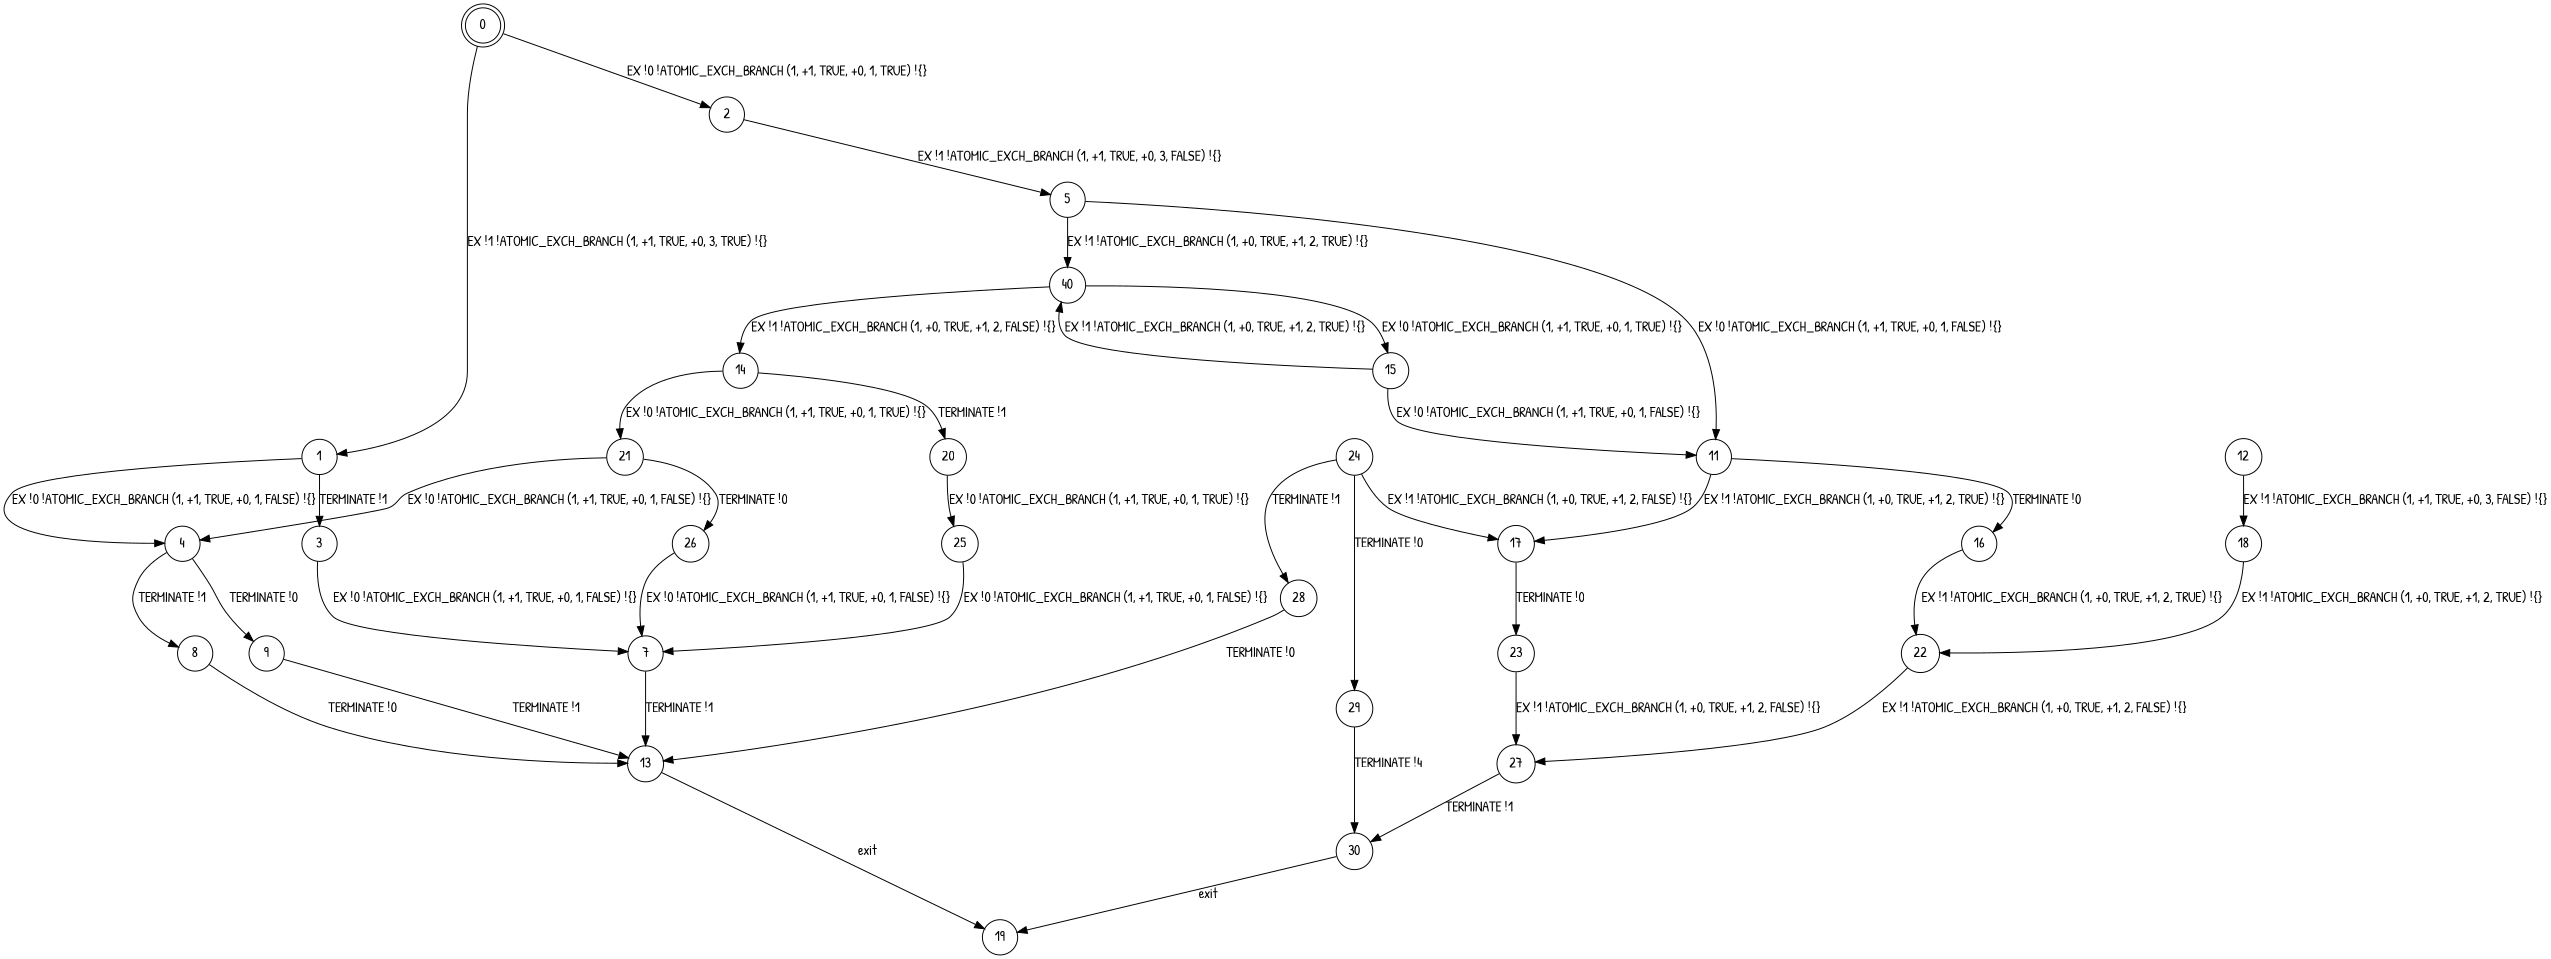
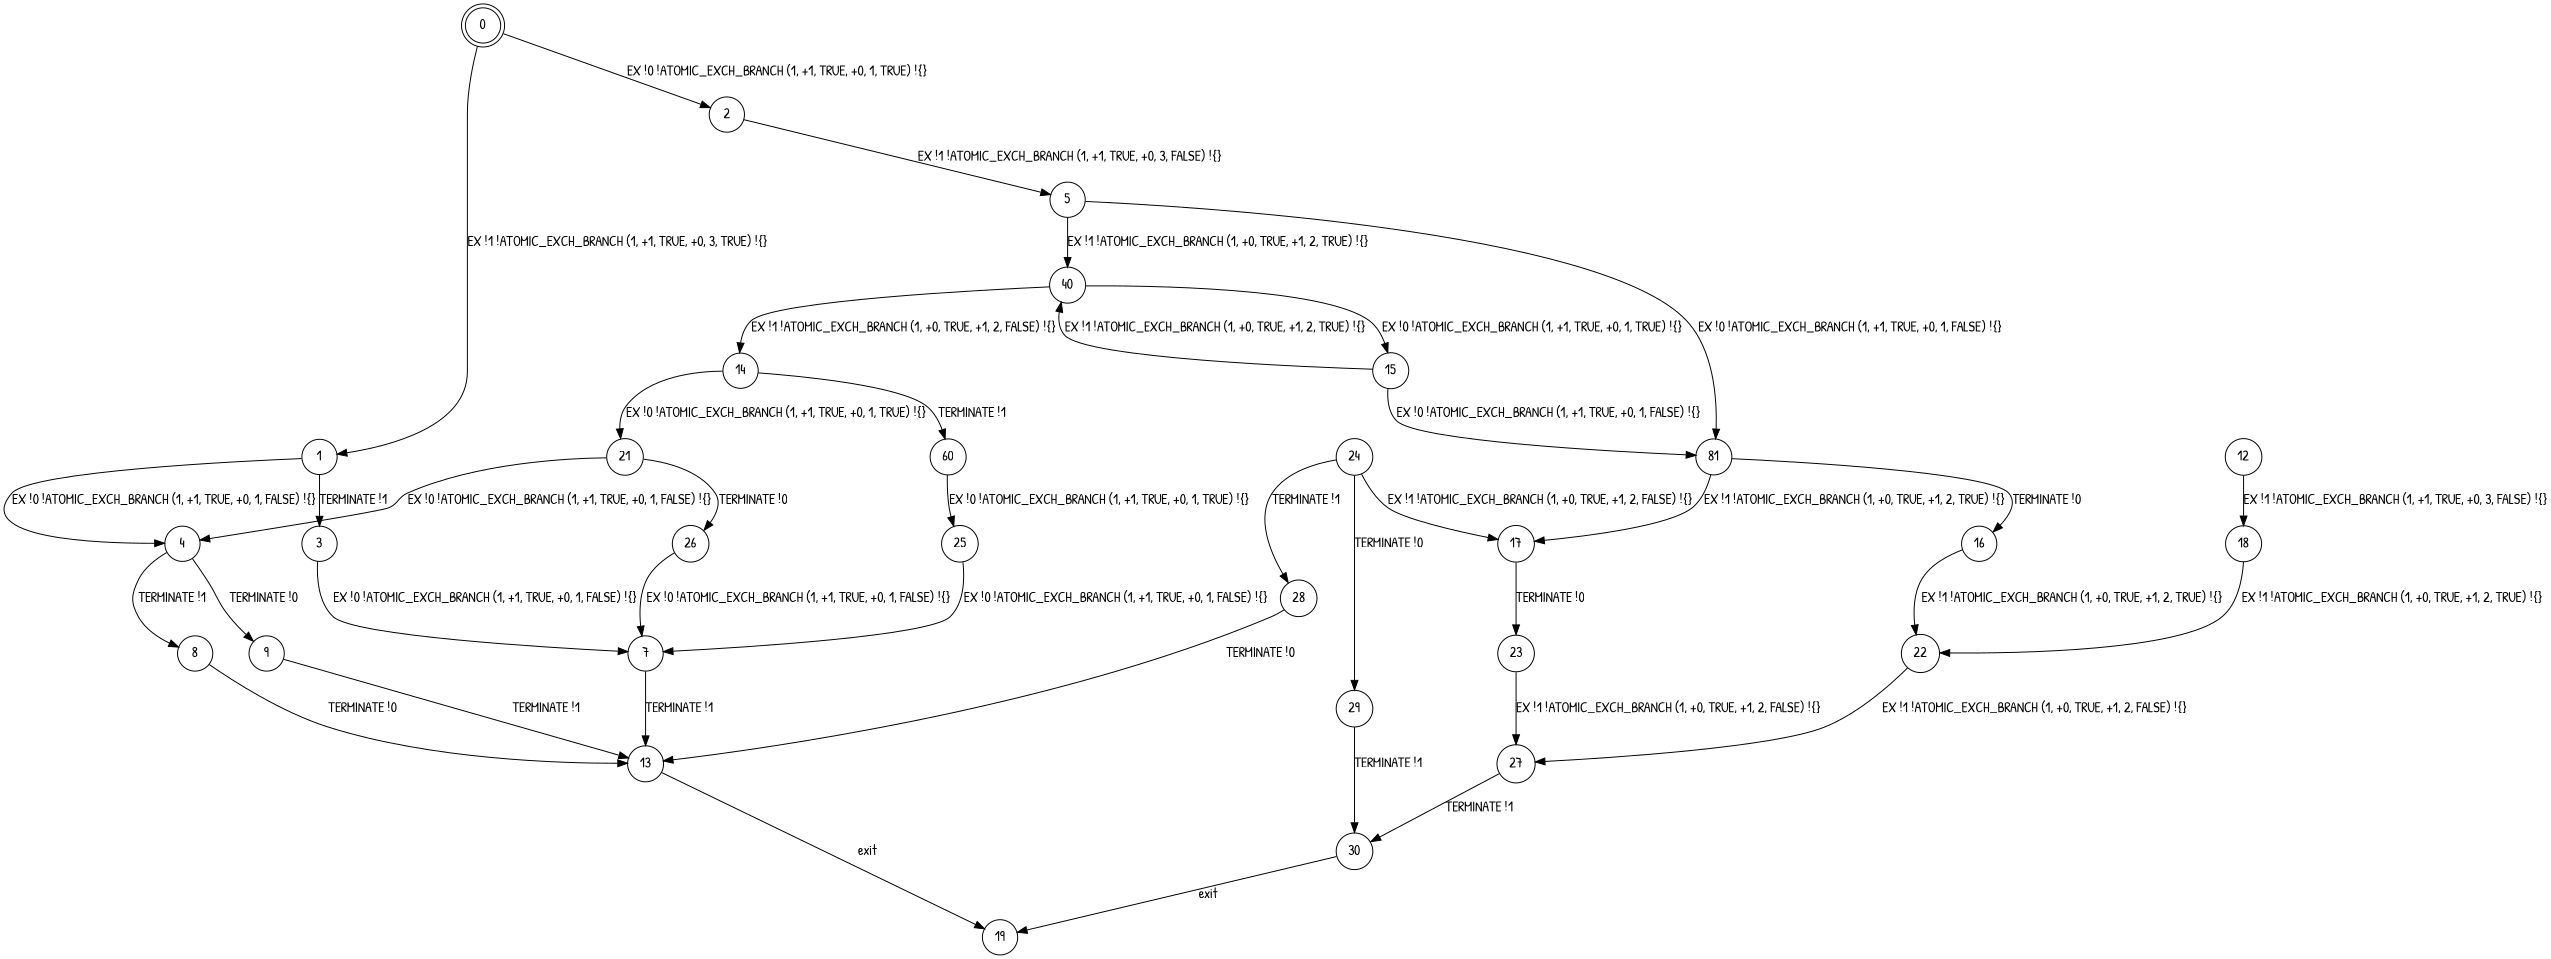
node "20": label "20" -> "60"
node "11": label "11" -> "81"
edge "29" -> "30": label "TERMINATE !4" -> "TERMINATE !1"
